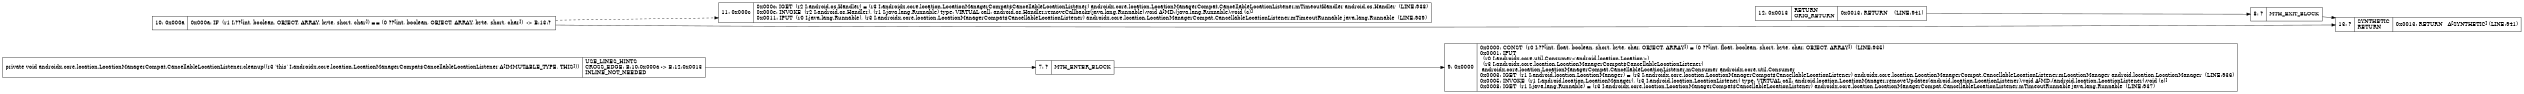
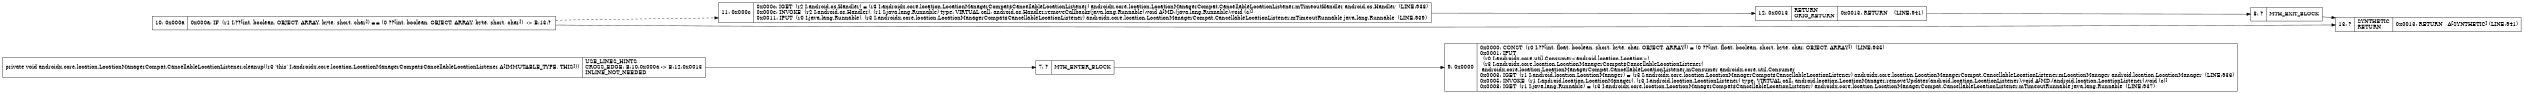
edge "11: 0x000c" -> "12: 0x0013": added
